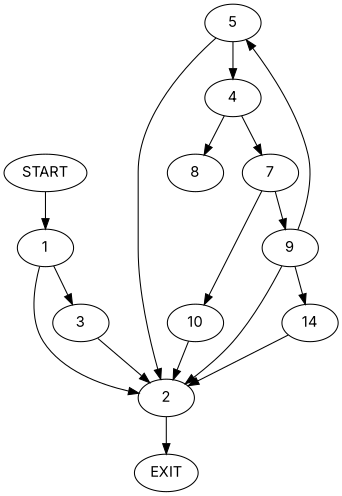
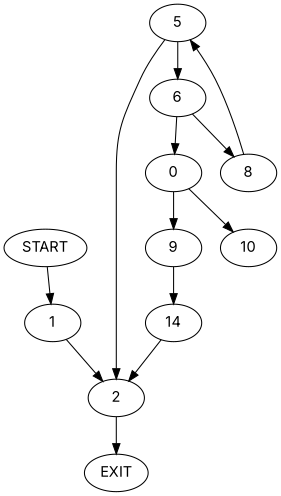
node "4": label "4" -> "6"
edge "9" -> "5": now "8" -> "5"
node "7": label "7" -> "0"
node "3": removed
edge "9" -> "2": removed
edge "10" -> "2": removed
